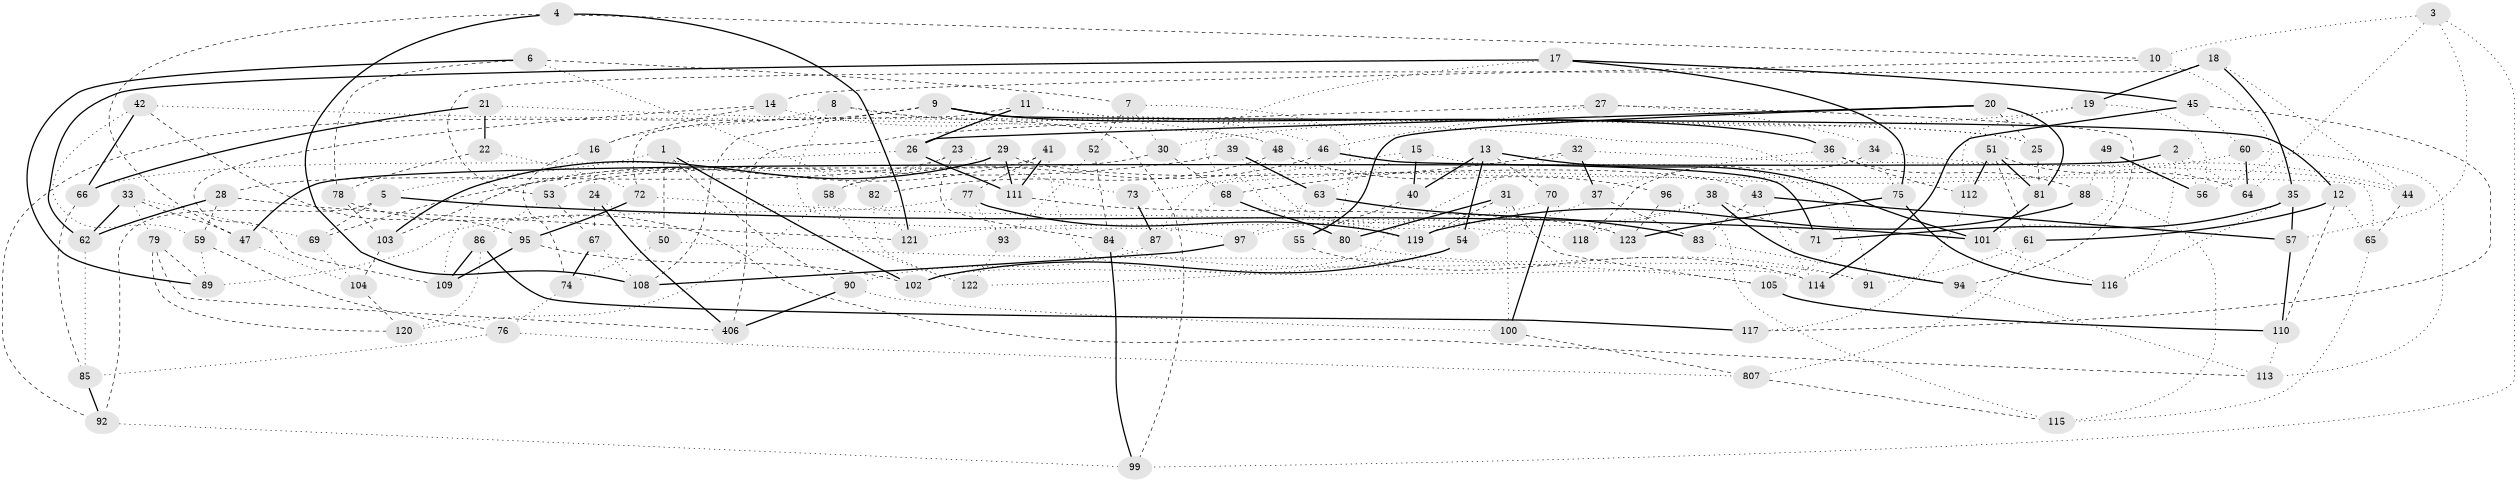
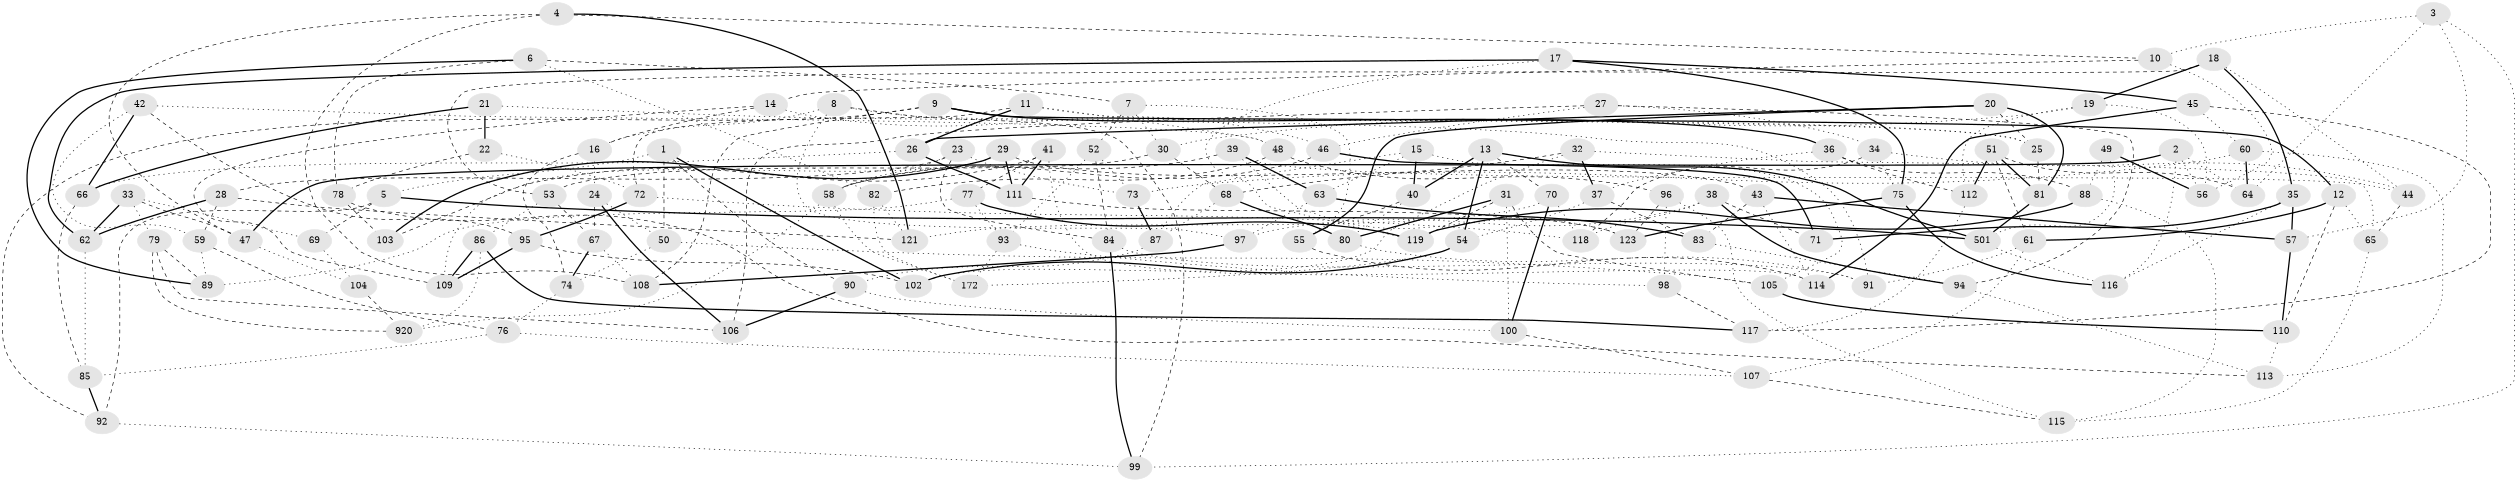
edge "52" -- "73": added
edge "39" -- "69": now "39" -- "58"
edge "4" -- "108": style bold -> dashed
node "101": label "101" -> "501"
edge "103" -- "104": removed
node "122": label "122" -> "172"
node "98": added
node "120": label "120" -> "920"
node "406": label "406" -> "106"
node "807": label "807" -> "107"
